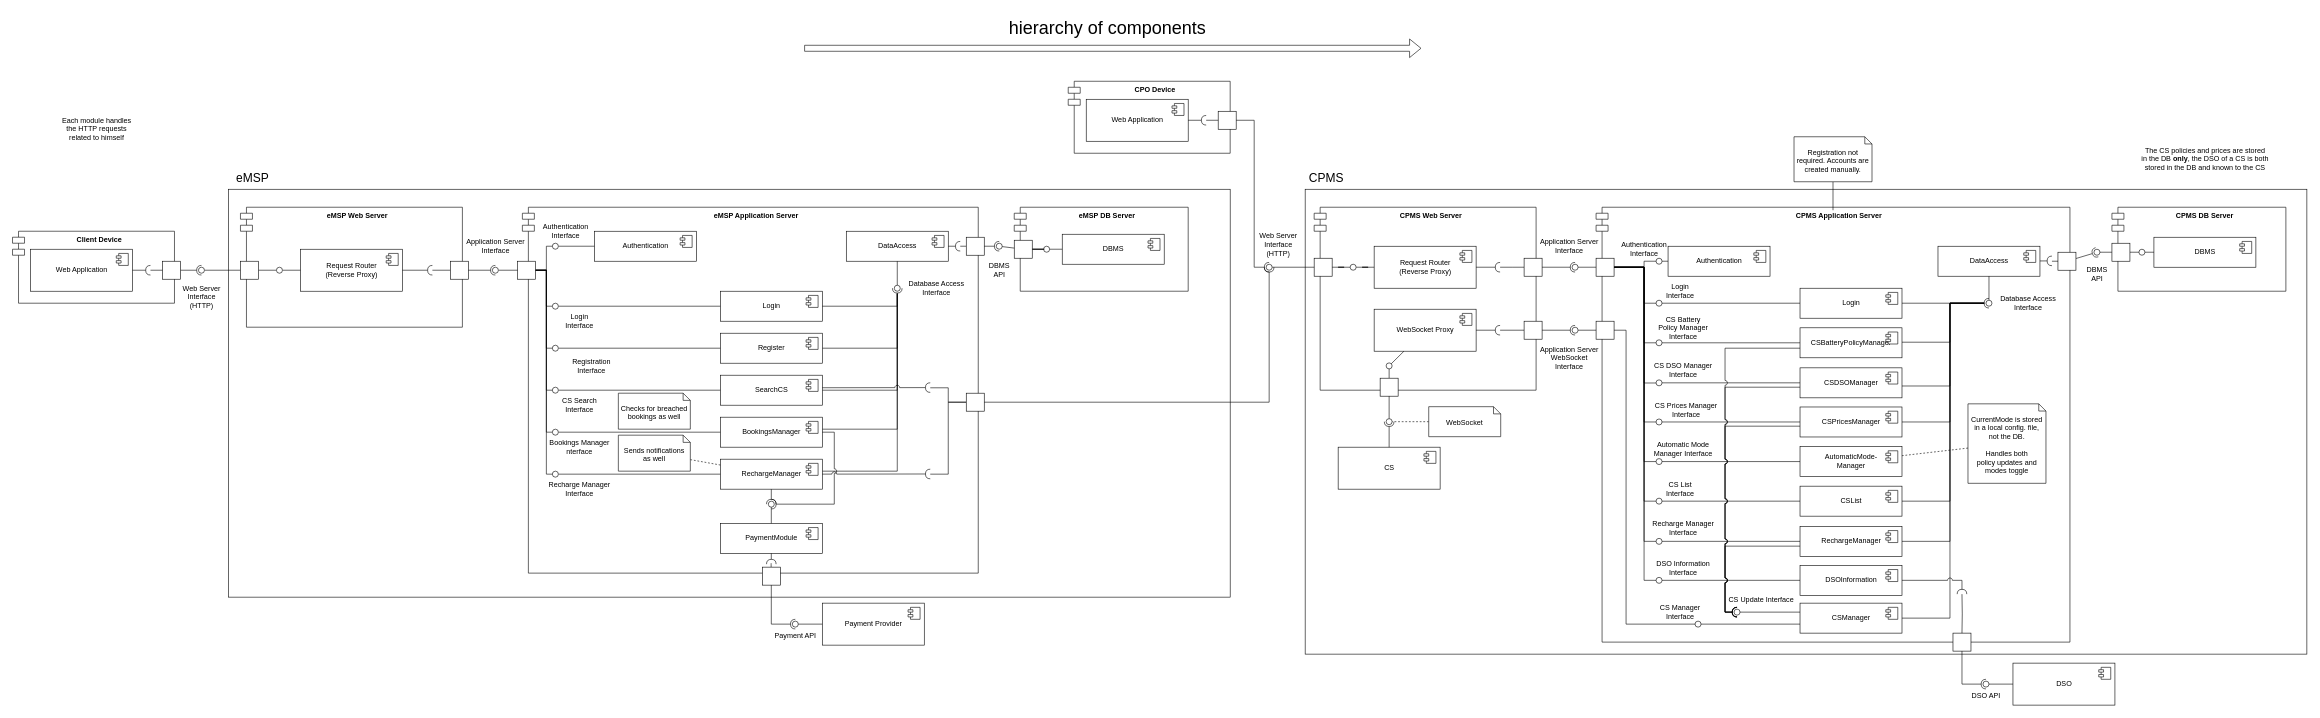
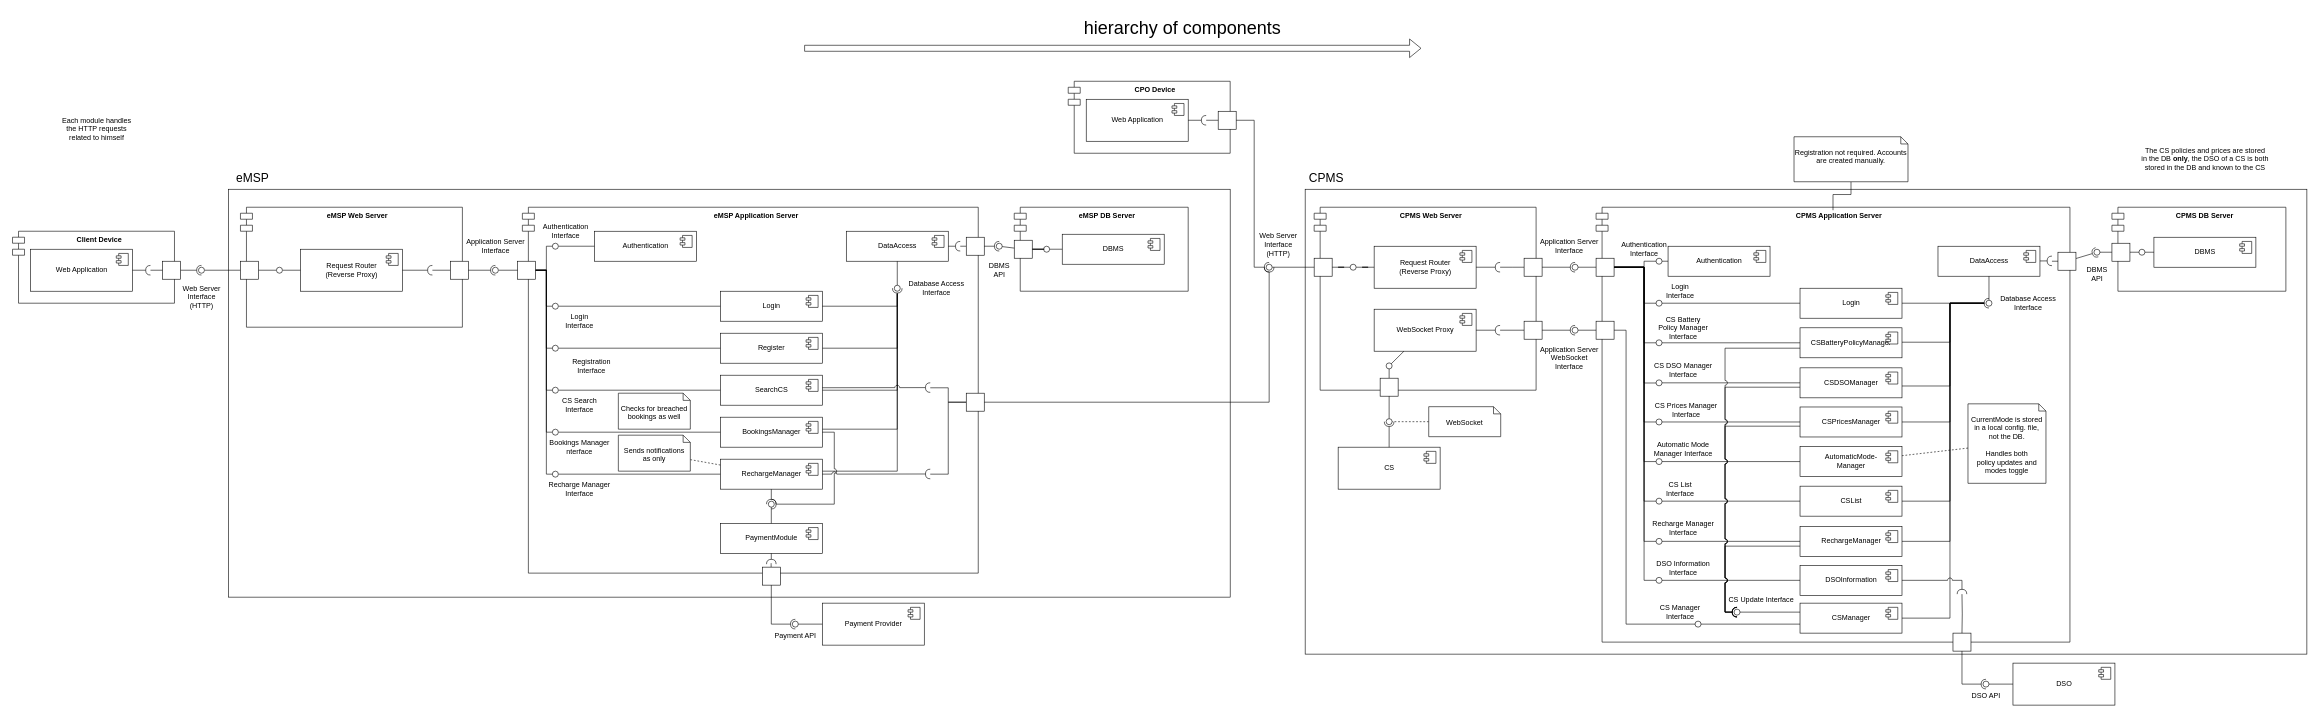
node "hierarchy of components": moved (1107, 27) -> (1182, 27)
node "Registration not required. Accounts are created manually.": size 78x45 -> 114x45
node "Sends notifications as well": label "Sends notifications as well" -> "Sends notifications as only"
